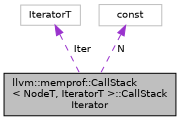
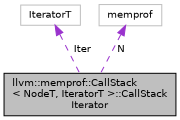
node "const": label "const" -> "memprof"
